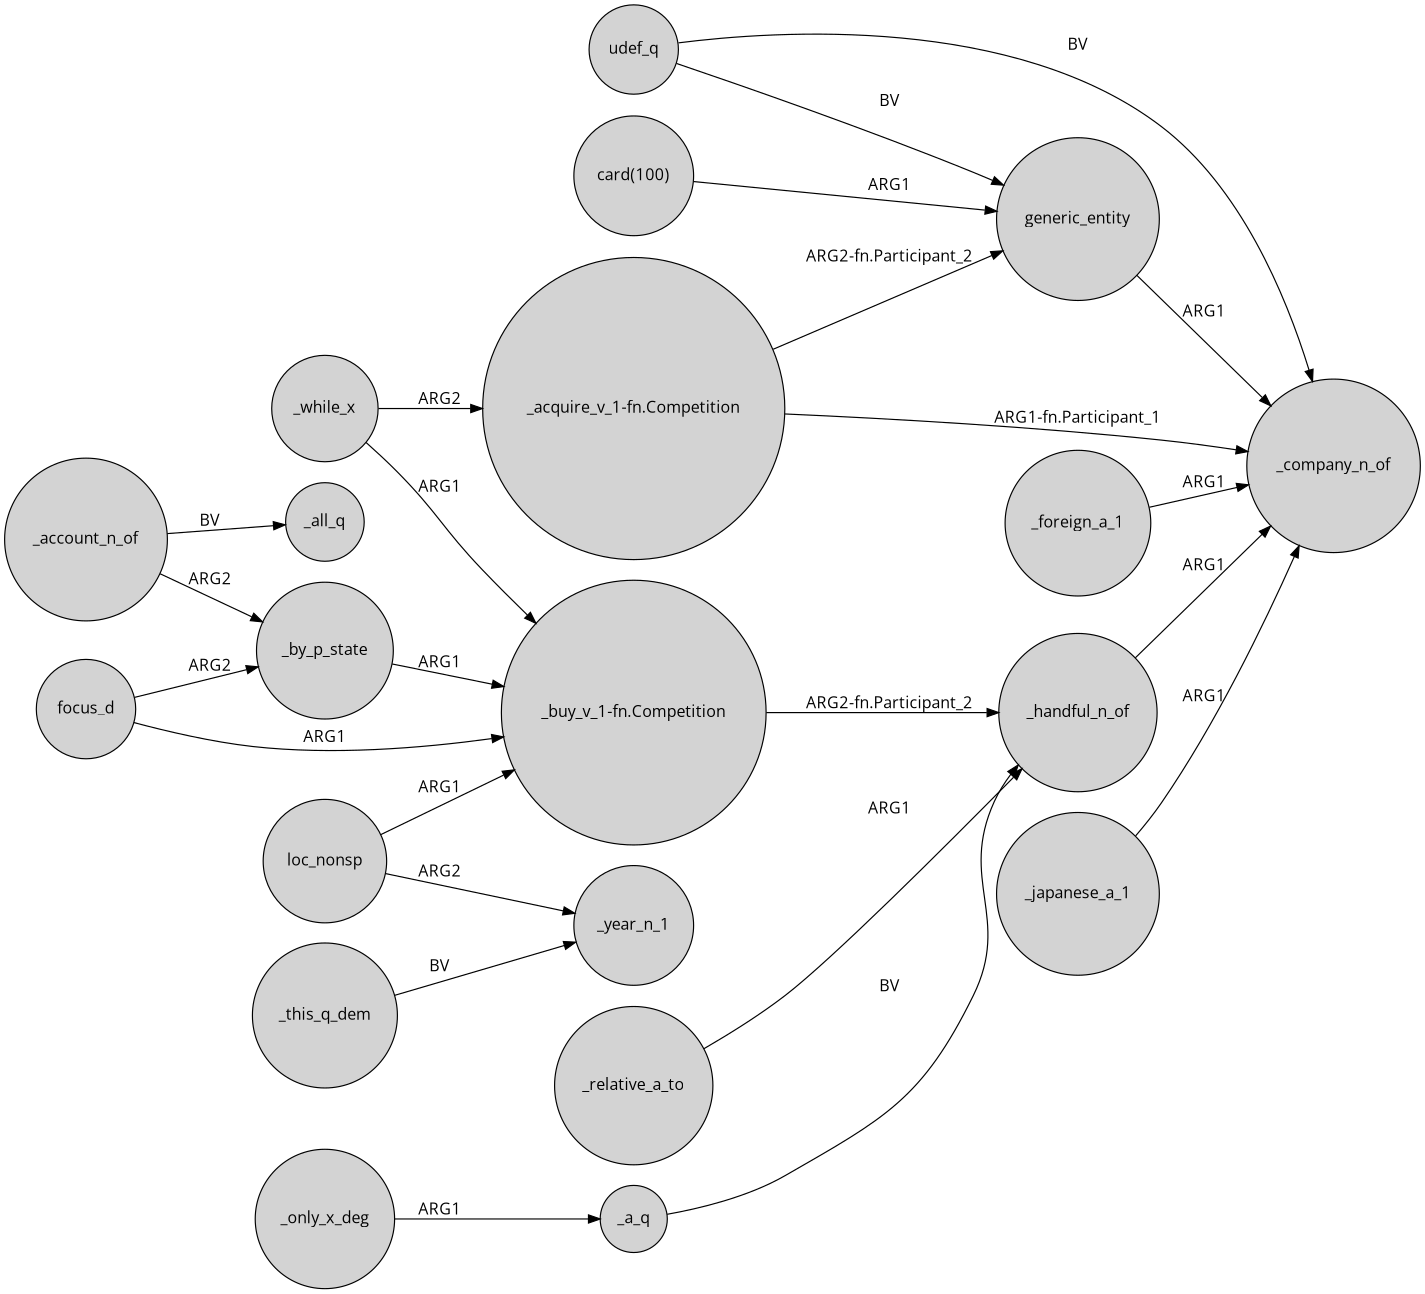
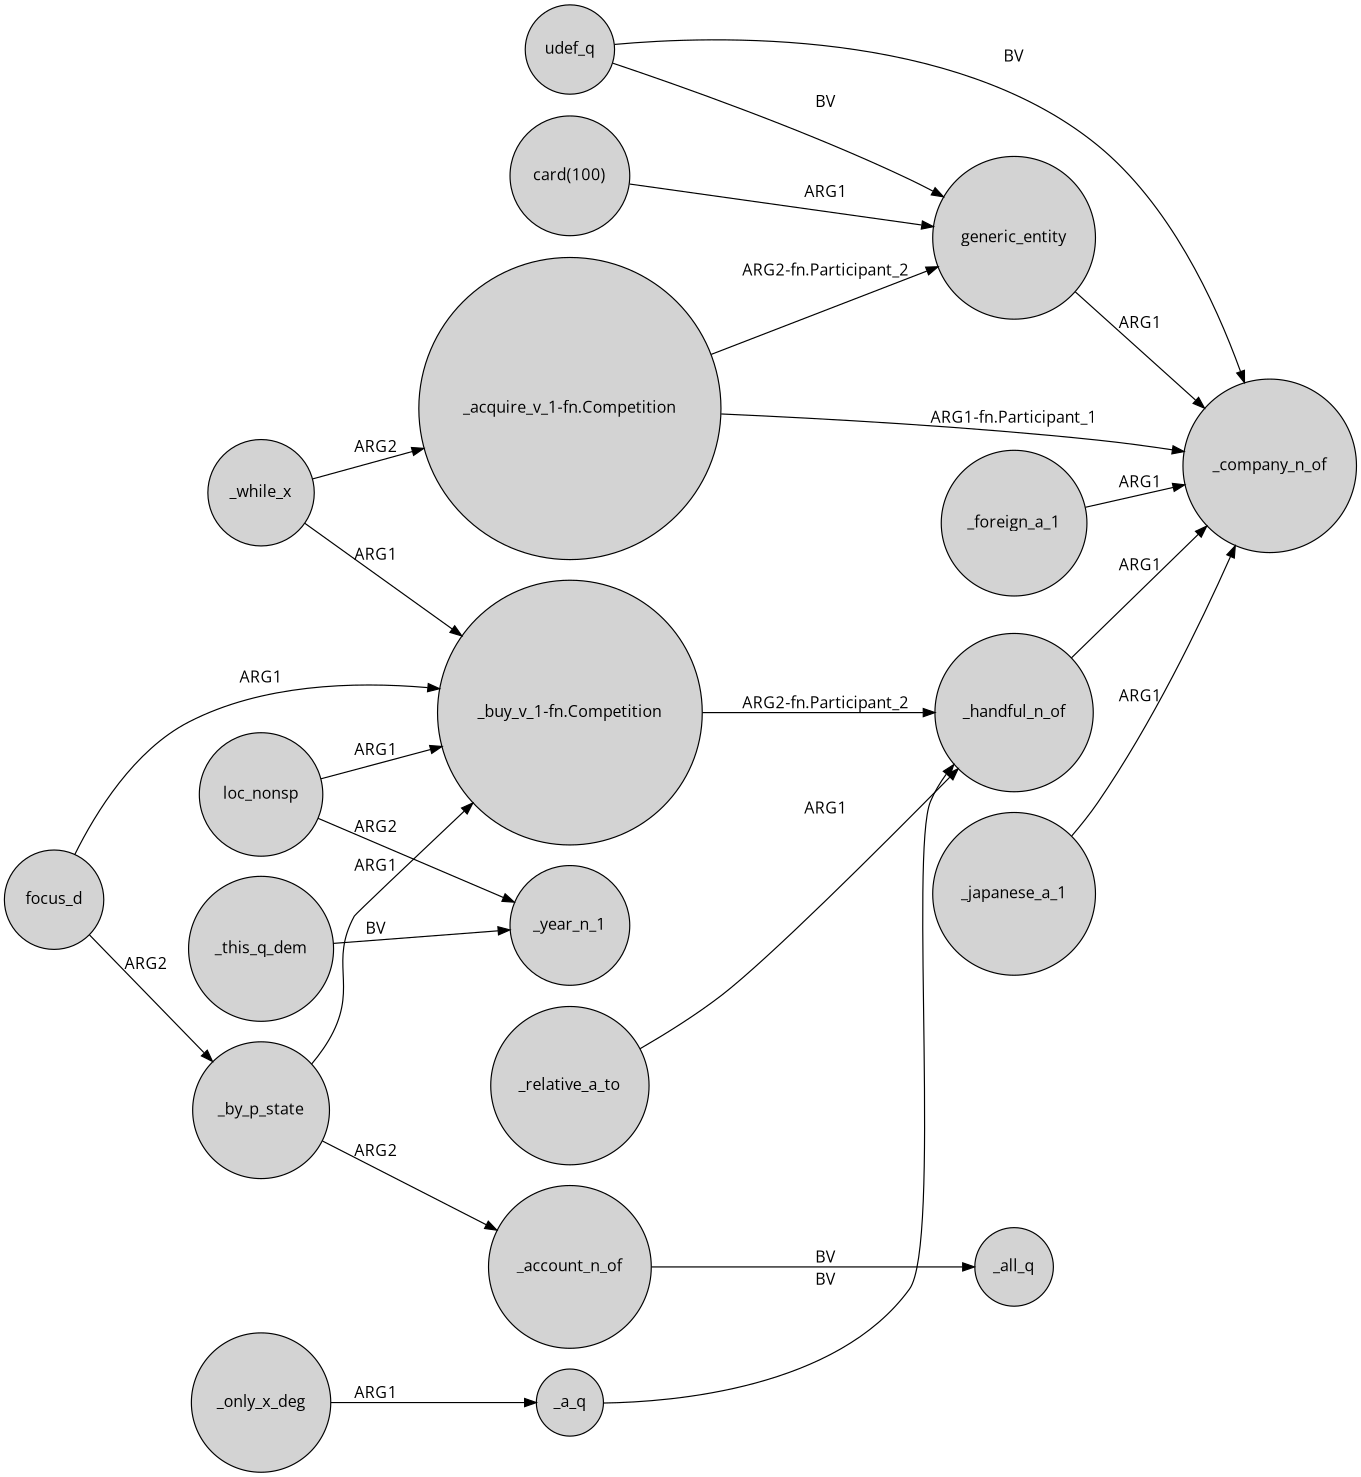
edge "_account_n_of" -> "_by_p_state": reversed
